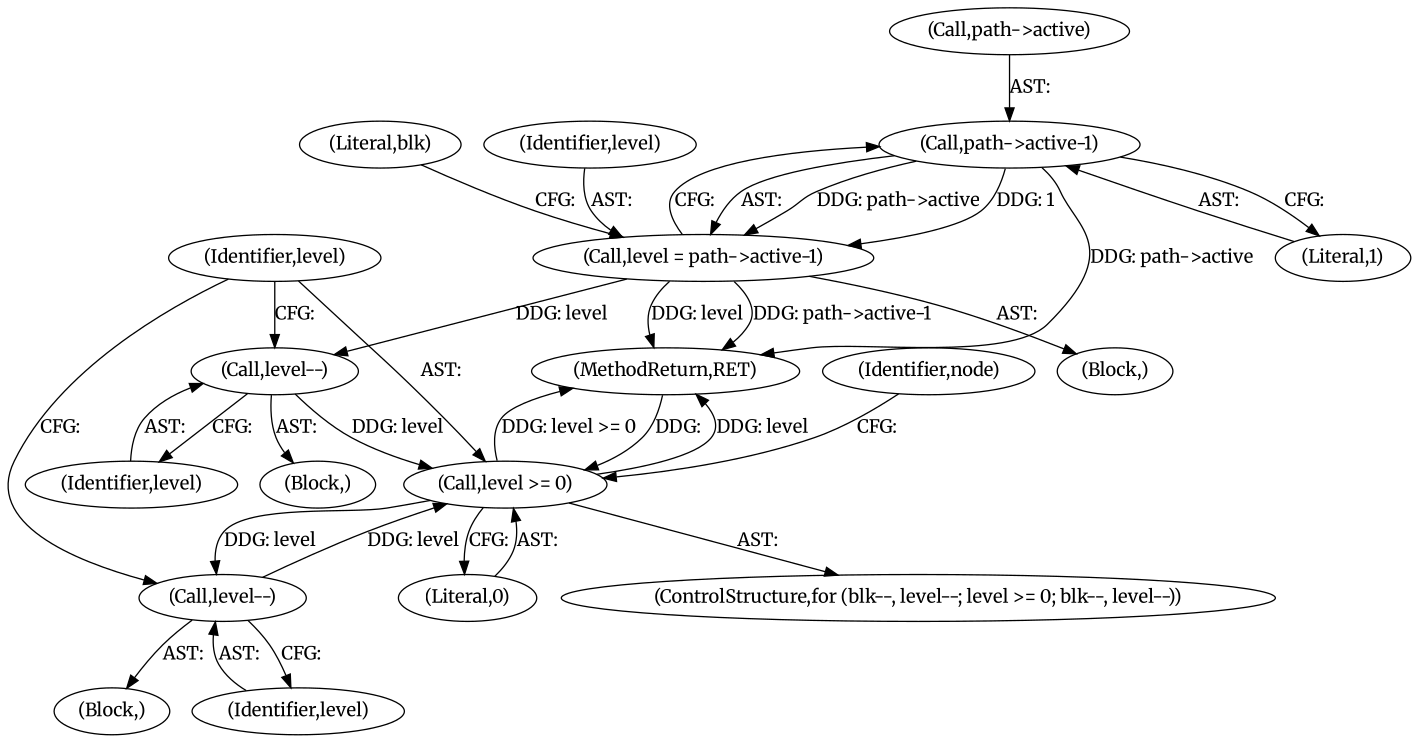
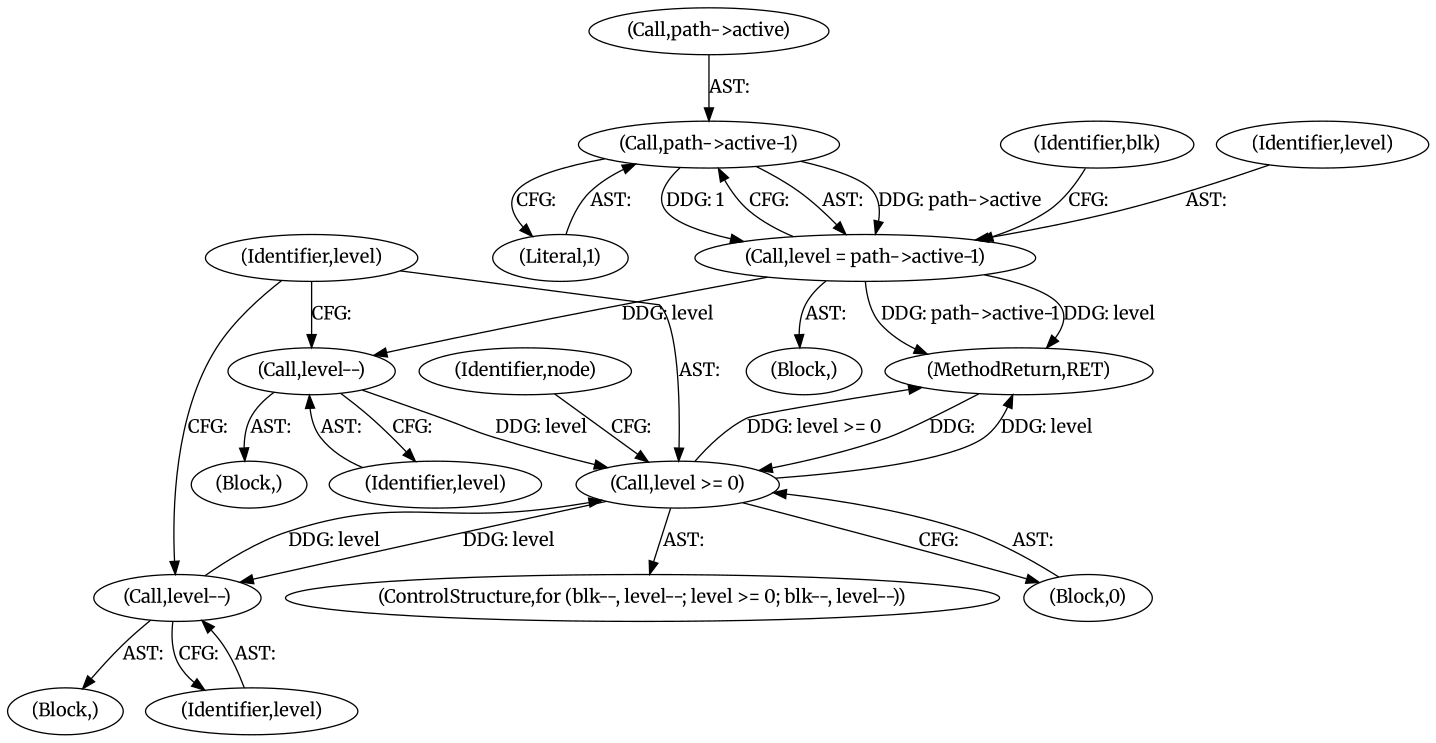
node "(Literal,blk)": label "(Literal,blk)" -> "(Identifier,blk)"
edge "(Call,path->active-1)" -> "(MethodReturn,RET)": removed, label "DDG: path->active"
node "(Literal,0)": label "(Literal,0)" -> "(Block,0)"
